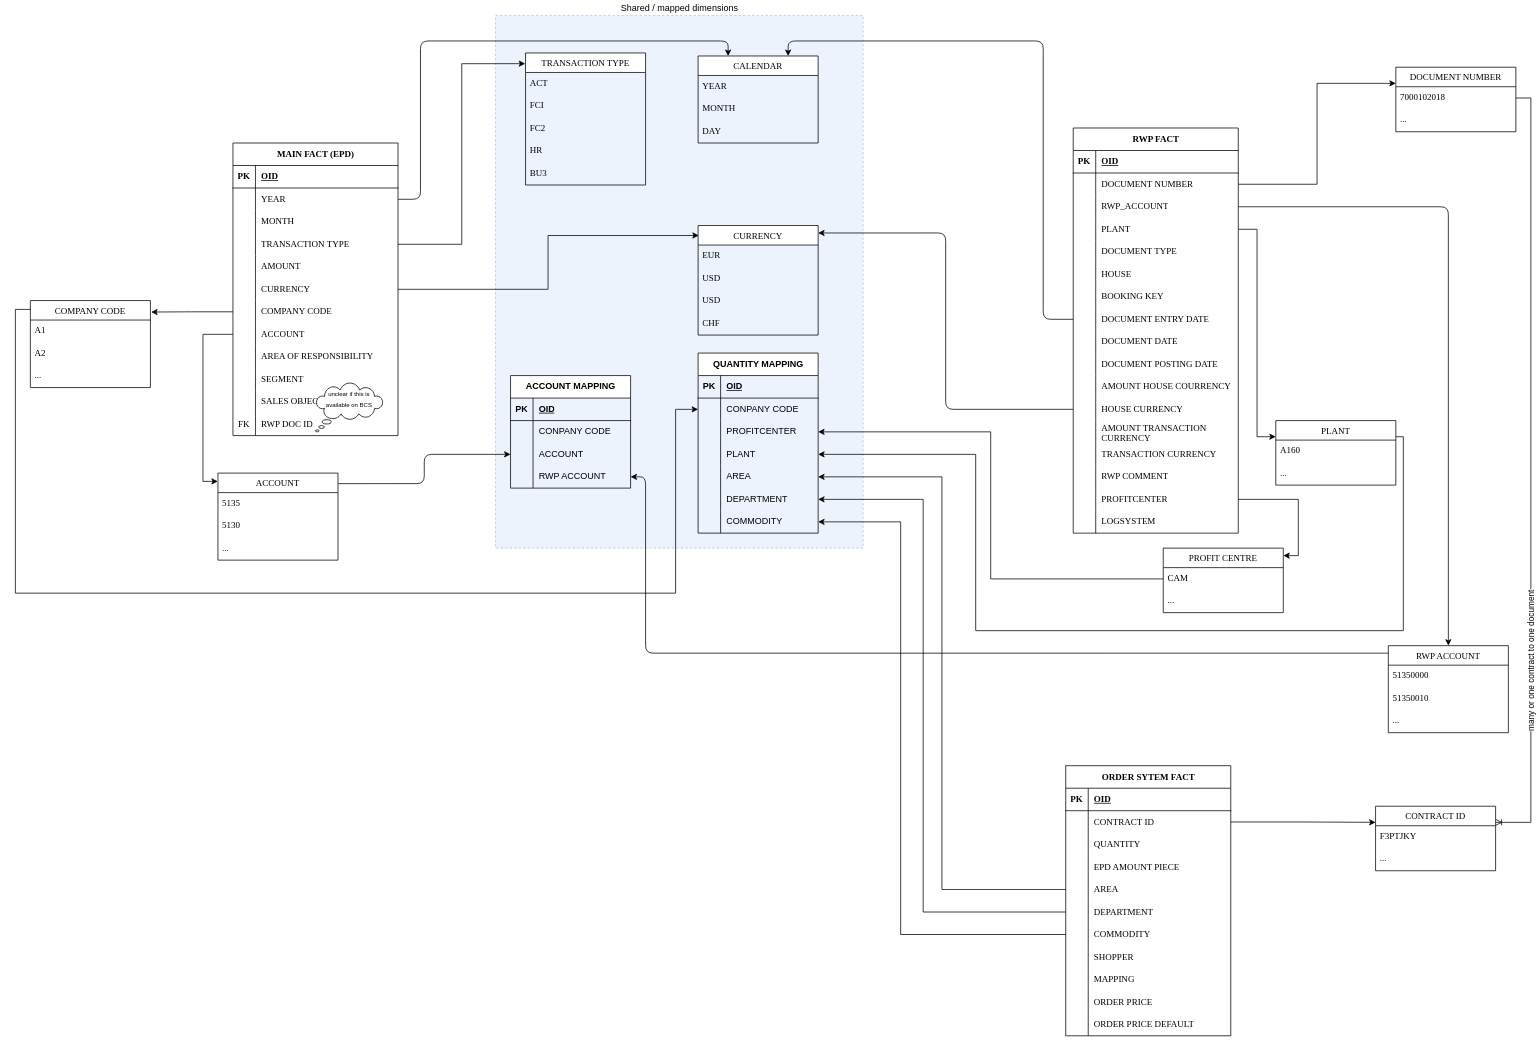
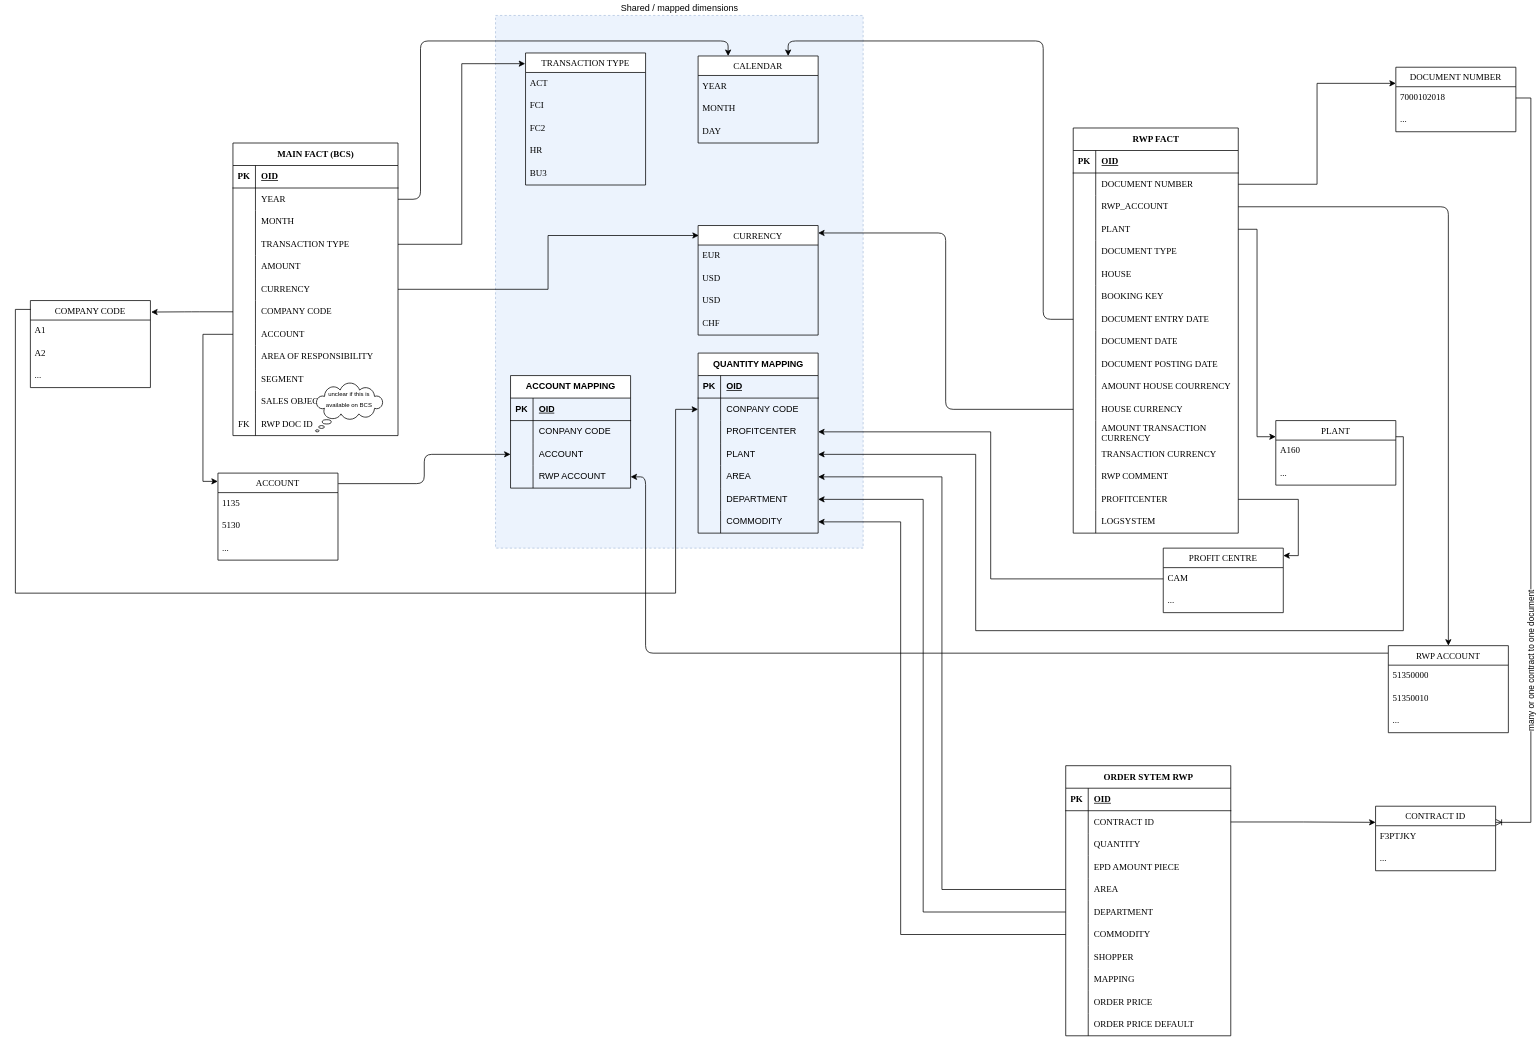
node "MAIN FACT (EPD)": label "MAIN FACT (EPD)" -> "MAIN FACT (BCS)"
node "5135": label "5135" -> "1135"
node "ORDER SYTEM FACT": label "ORDER SYTEM FACT" -> "ORDER SYTEM RWP"
